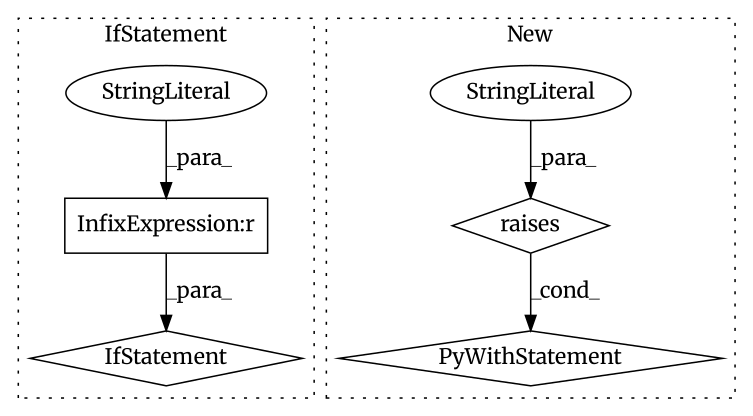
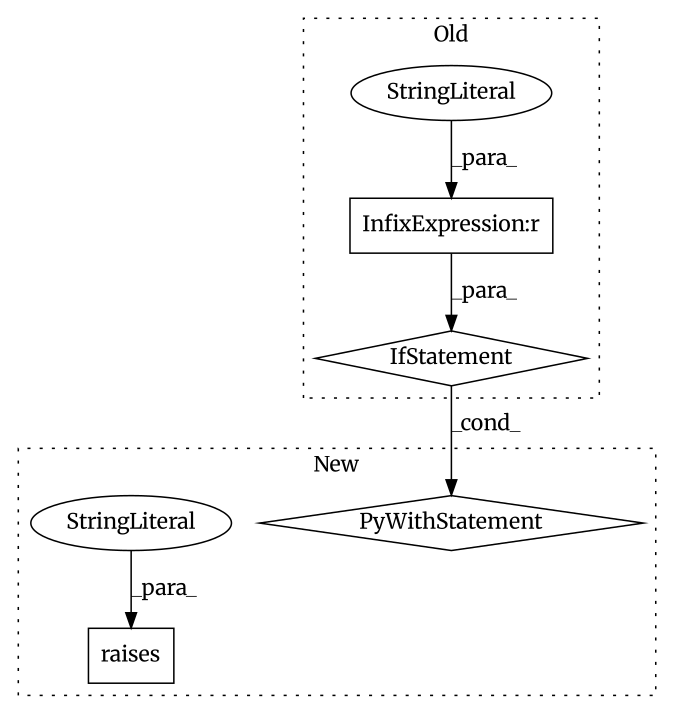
cluster "IfStatement": label "IfStatement" -> "Old"
node "raises": shape diamond -> box
edge "raises" -> "PyWithStatement": now "IfStatement" -> "PyWithStatement"
